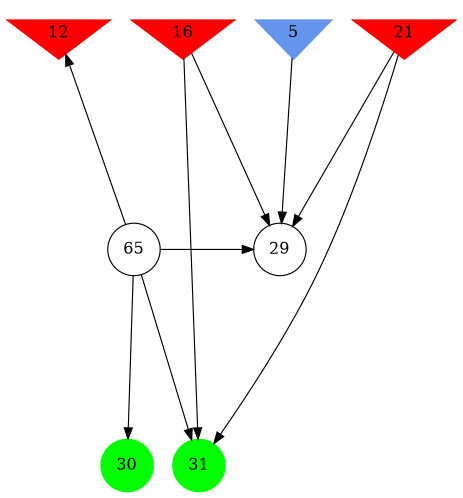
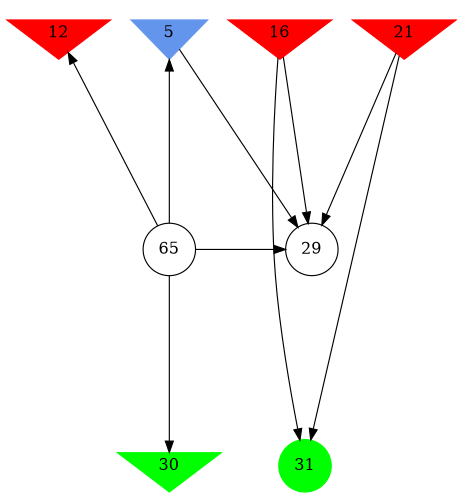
edge "65" -> "31": now "65" -> "5"
node "30": shape circle -> invtriangle
